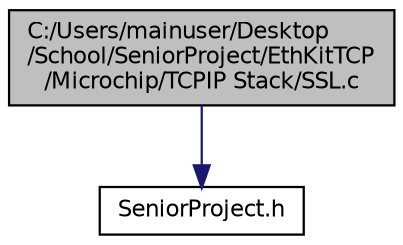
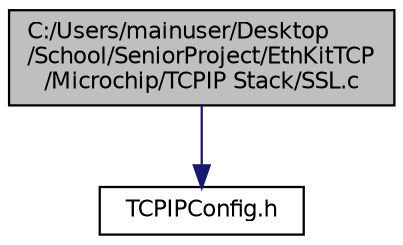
node "SeniorProject.h": label "SeniorProject.h" -> "TCPIPConfig.h"
